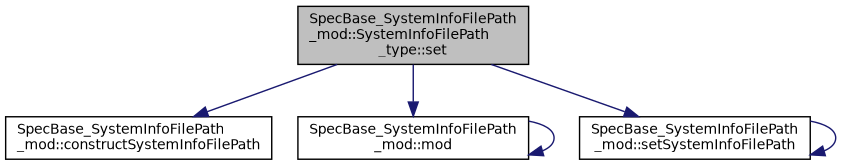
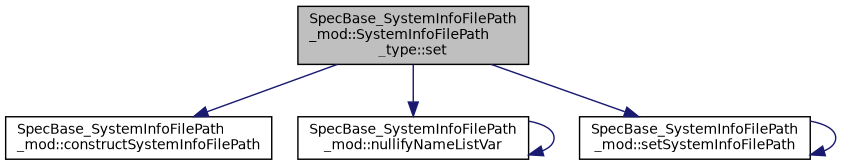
node "SpecBase_SystemInfoFilePath _mod::mod": label "SpecBase_SystemInfoFilePath _mod::mod" -> "SpecBase_SystemInfoFilePath _mod::nullifyNameListVar"
